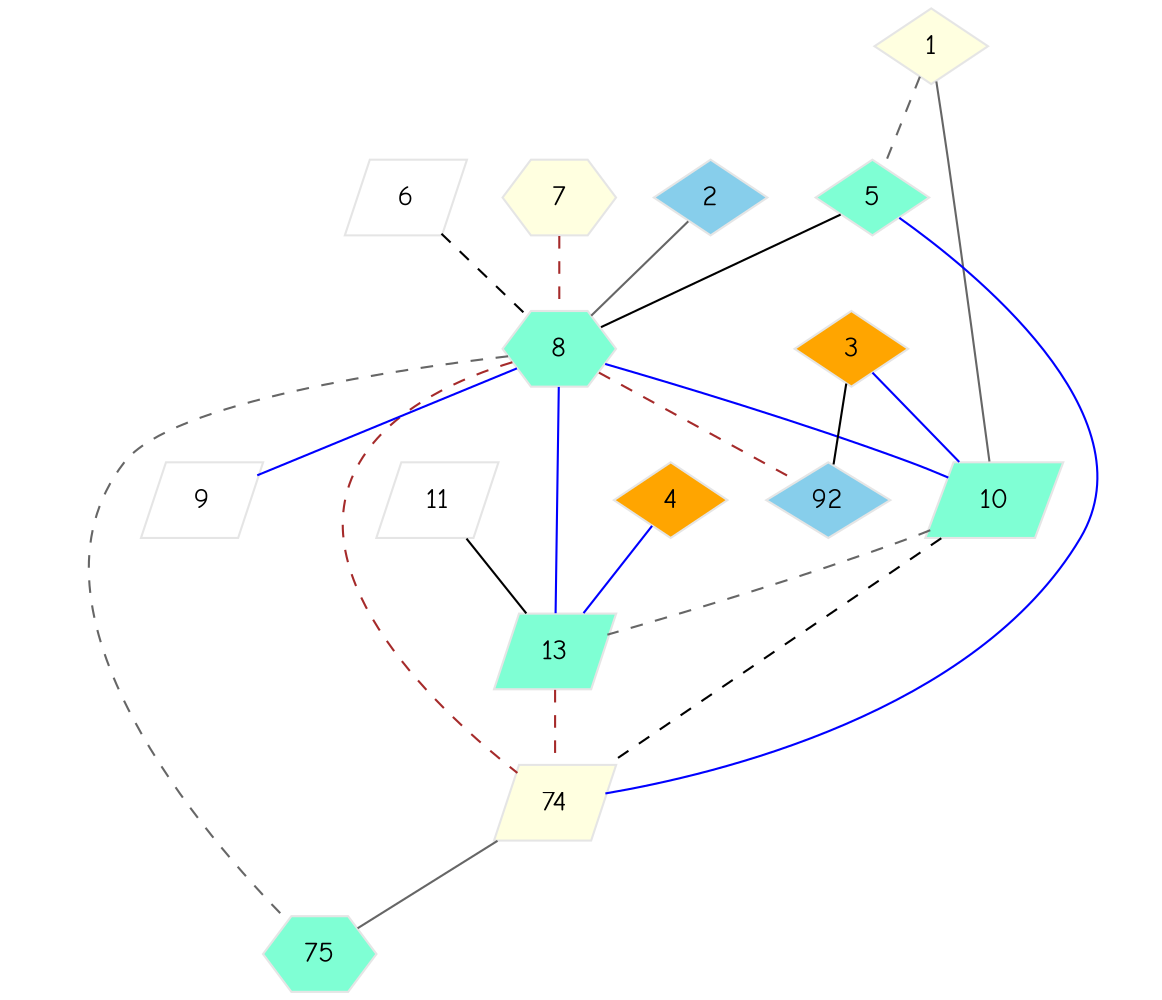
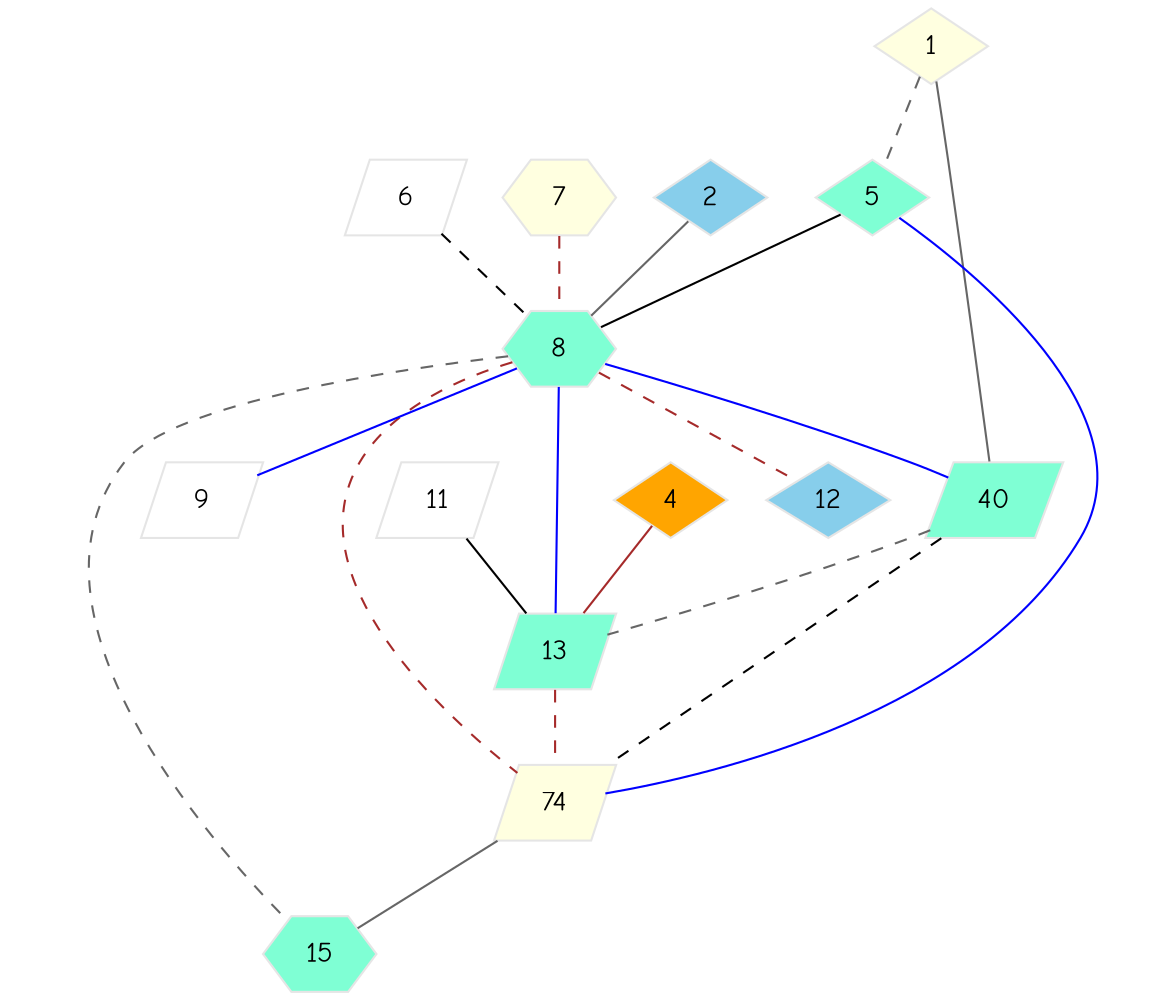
node "3": removed
node "92": label "92" -> "12"
node "10": label "10" -> "40"
edge "4" -- "13": color blue -> brown
node "75": label "75" -> "15"
